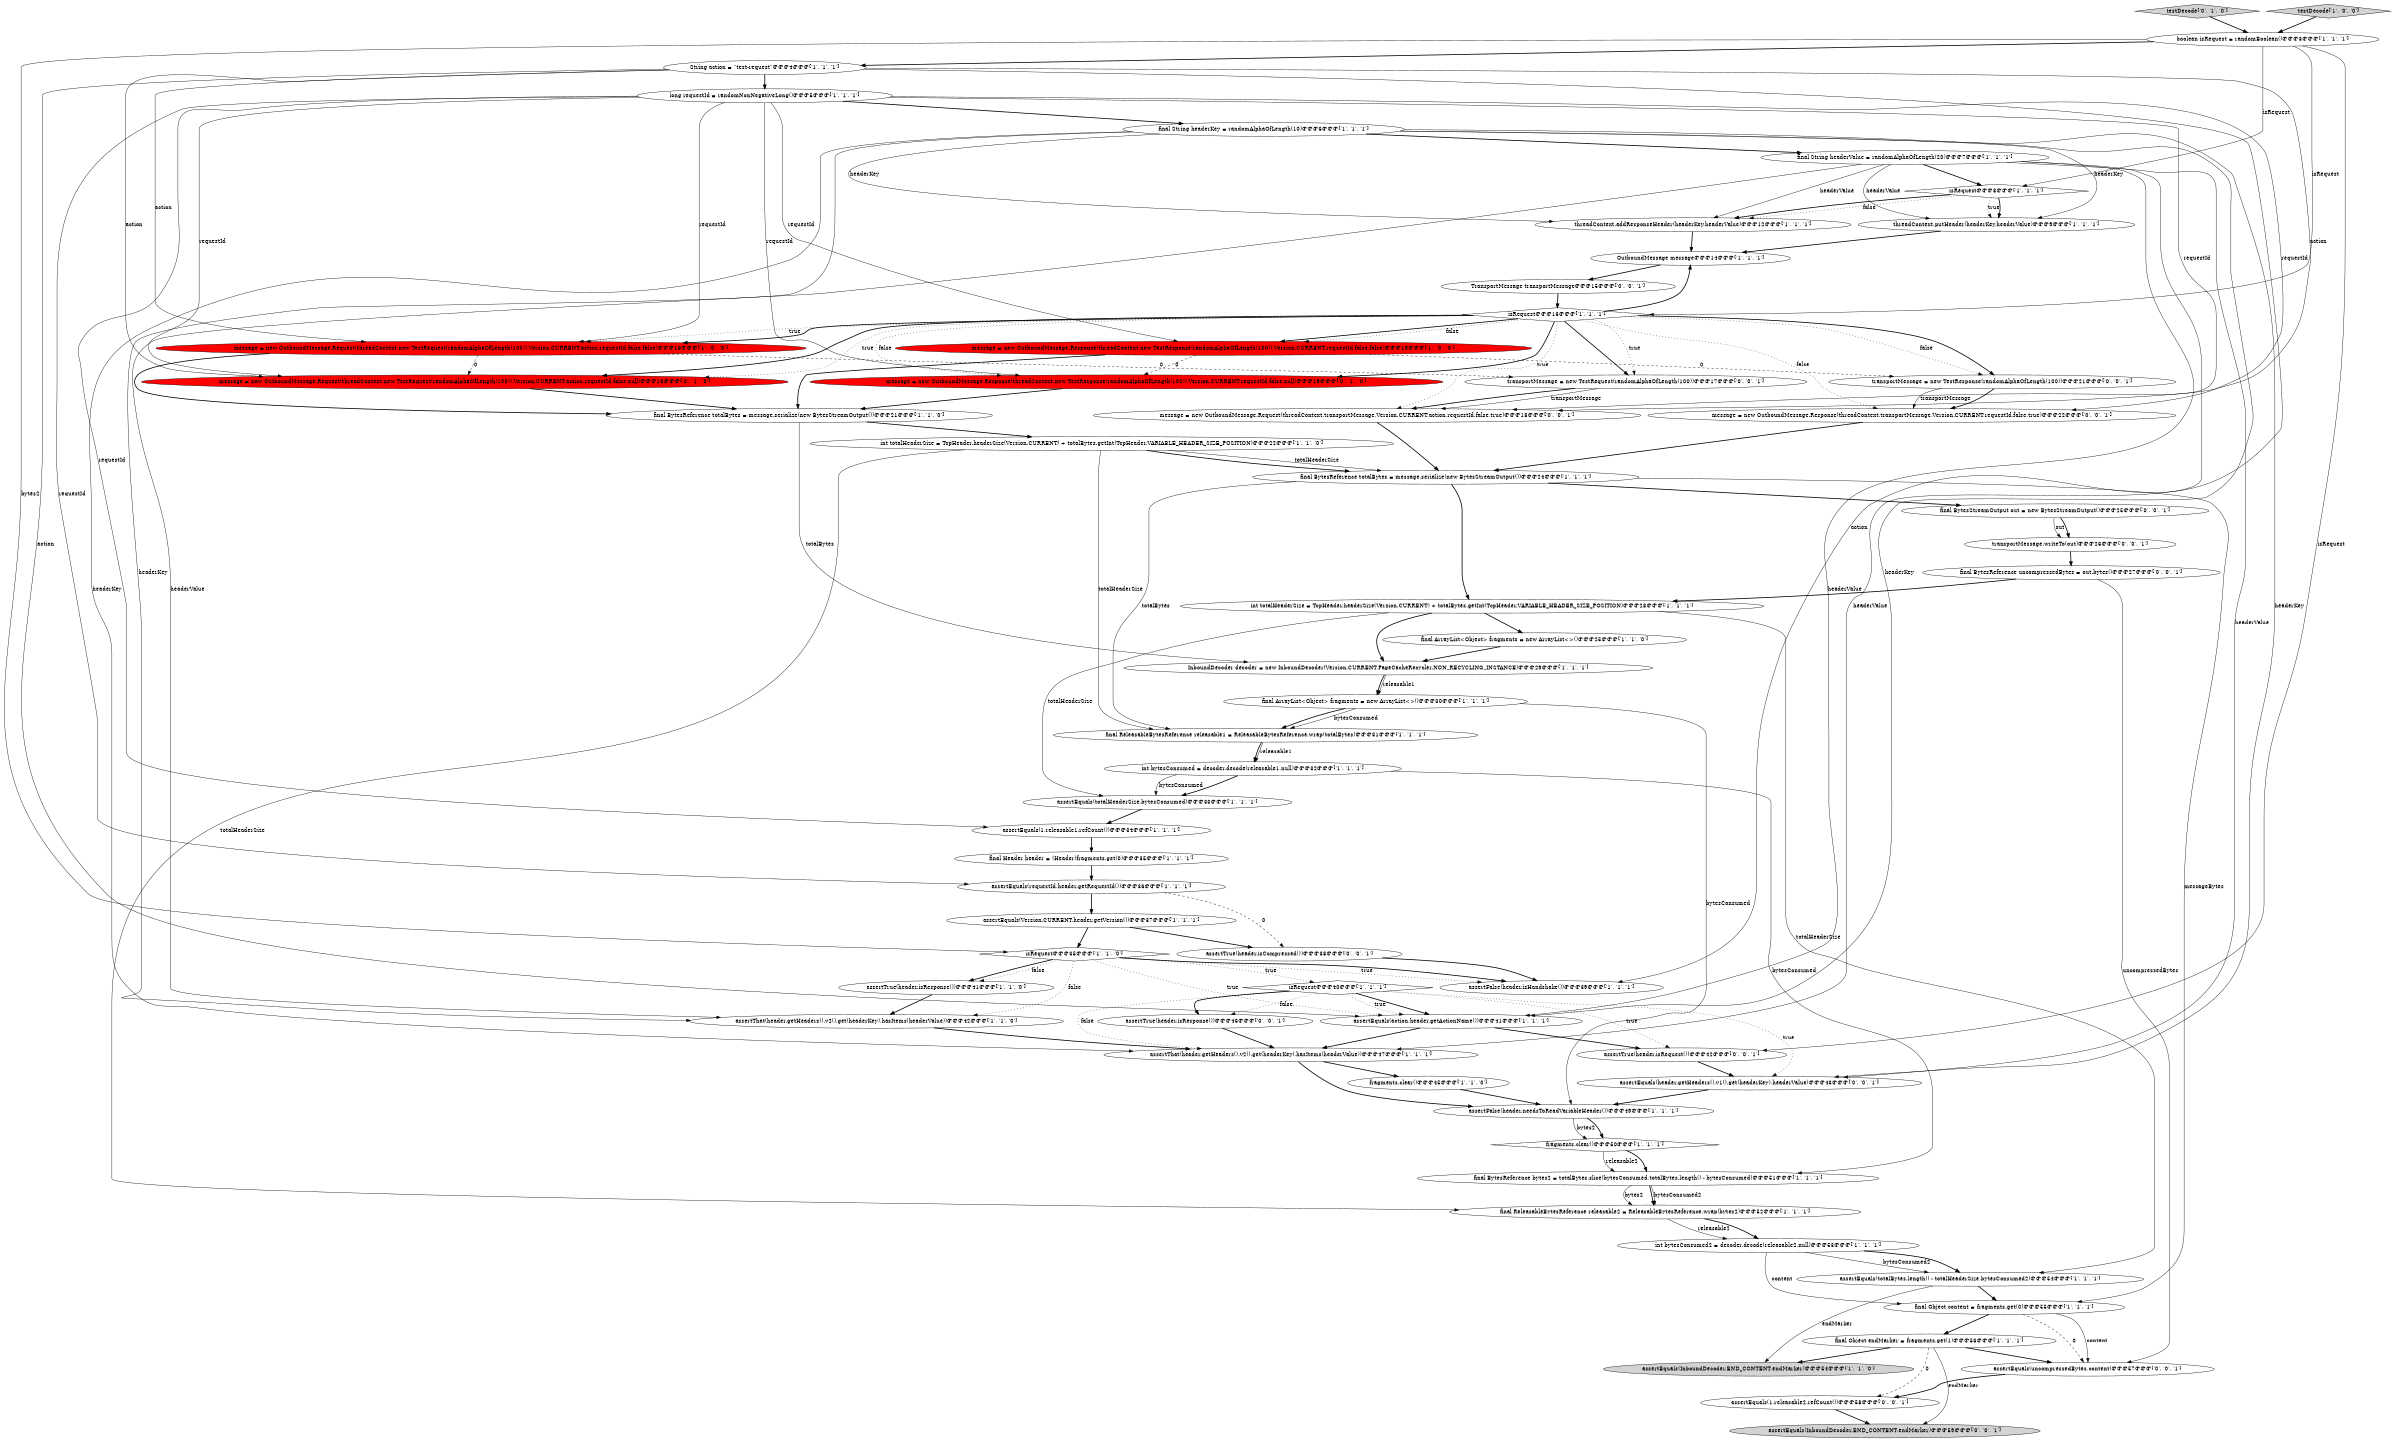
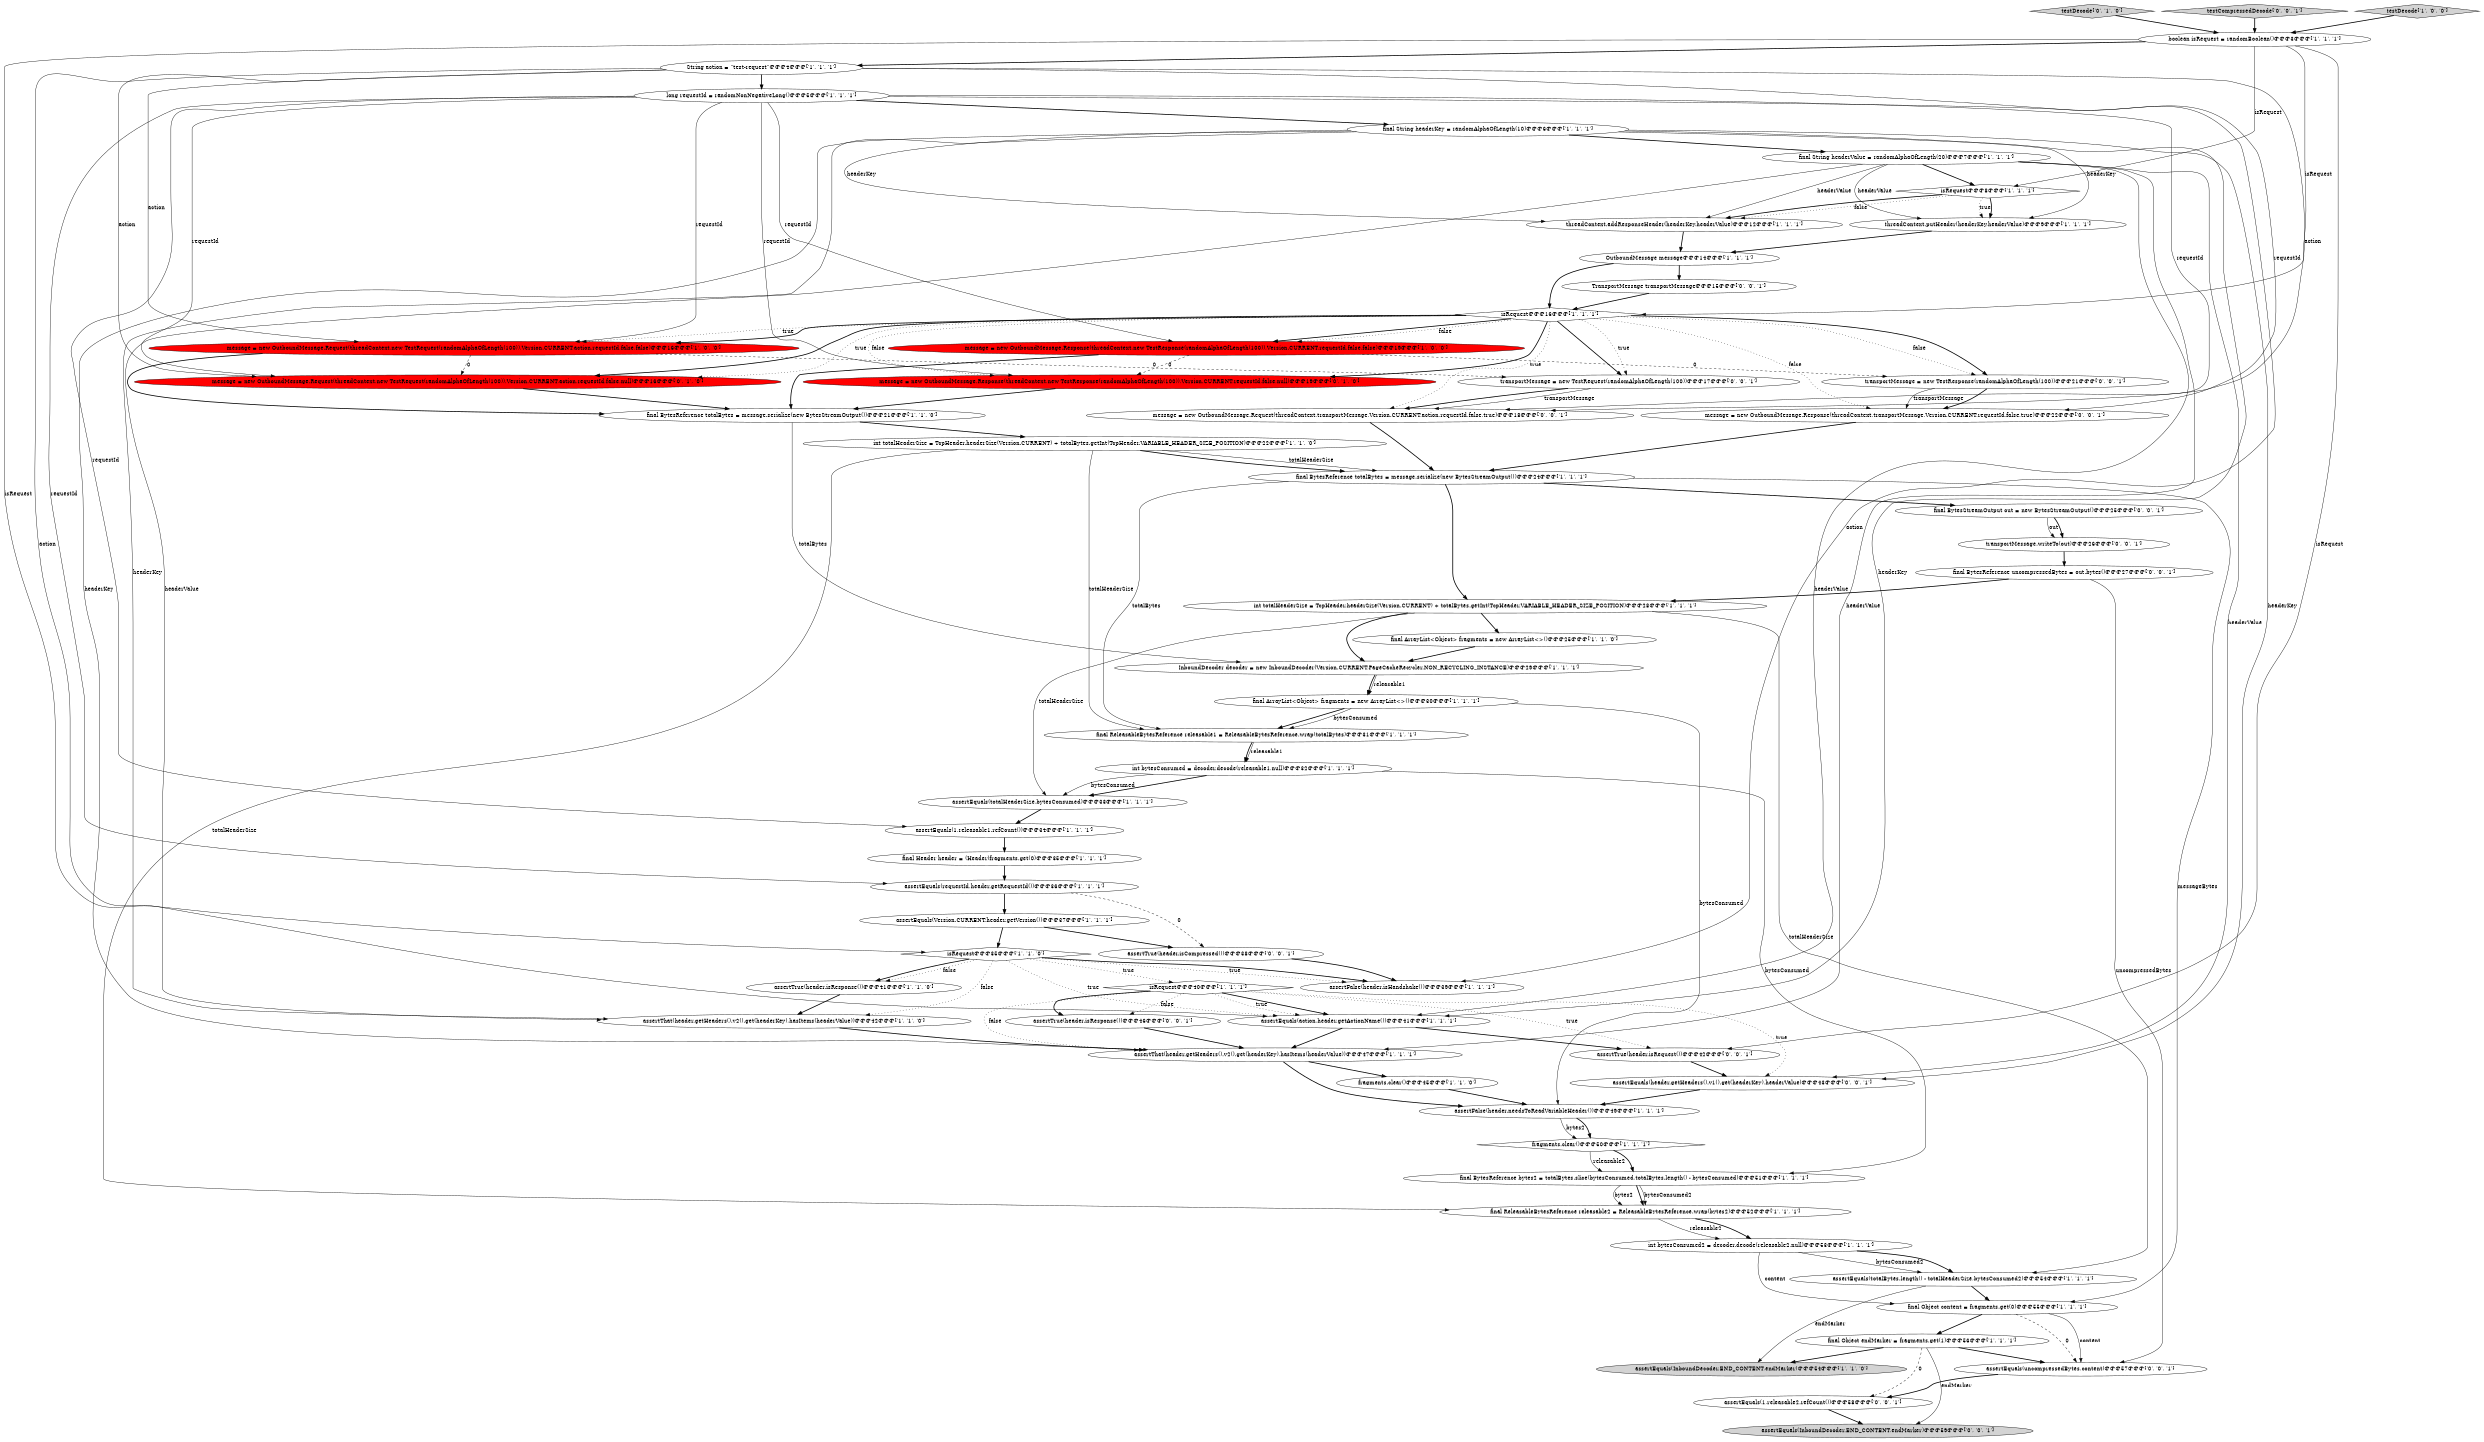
node "testCompressedDecode['0', '0', '1']": added
edge "isRequest@@@16@@@['1', '1', '1']" -> "OutboundMessage message@@@14@@@['1', '1', '1']": reversed
edge "boolean isRequest = randomBoolean()@@@3@@@['1', '1', '1']" -> "isRequest@@@35@@@['1', '1', '0']": label "bytes2" -> "isRequest"
